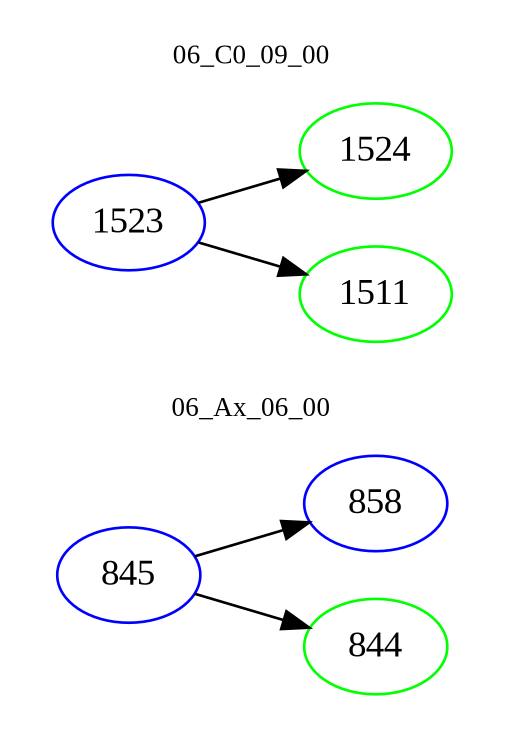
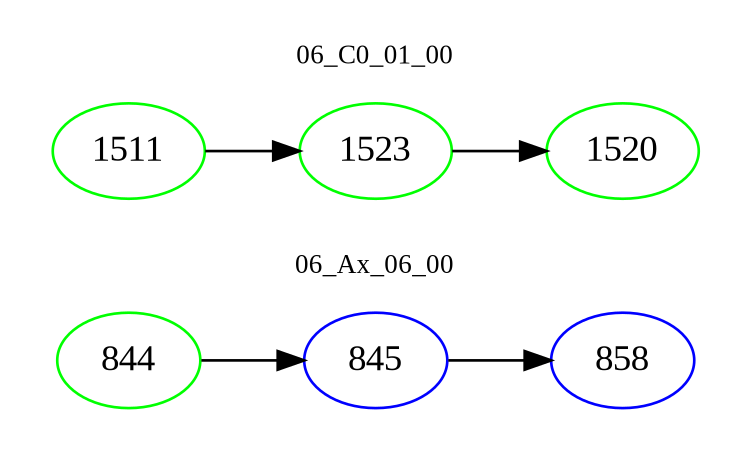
cluster "06_C0_09_00": label "06_C0_09_00" -> "06_C0_01_00"
node "1524": label "1524" -> "1520"
node "1523": color blue -> green
edge "1523" -> "1511": reversed
edge "845" -> "844": reversed
